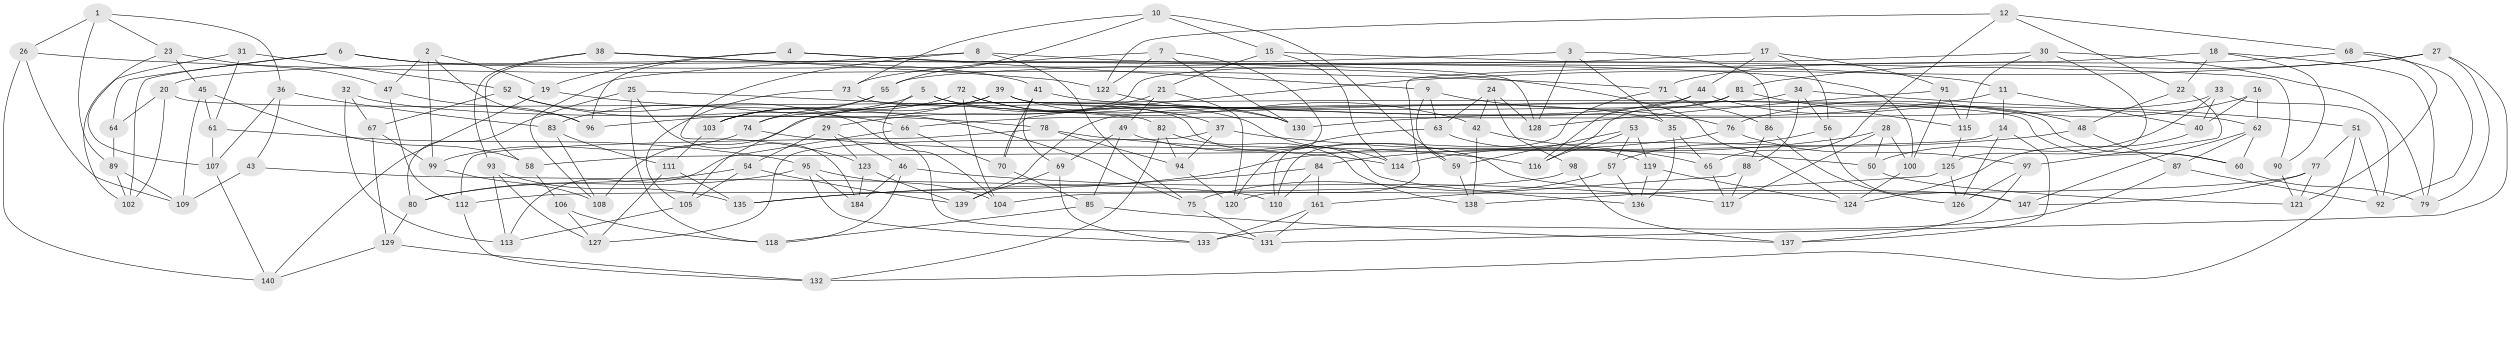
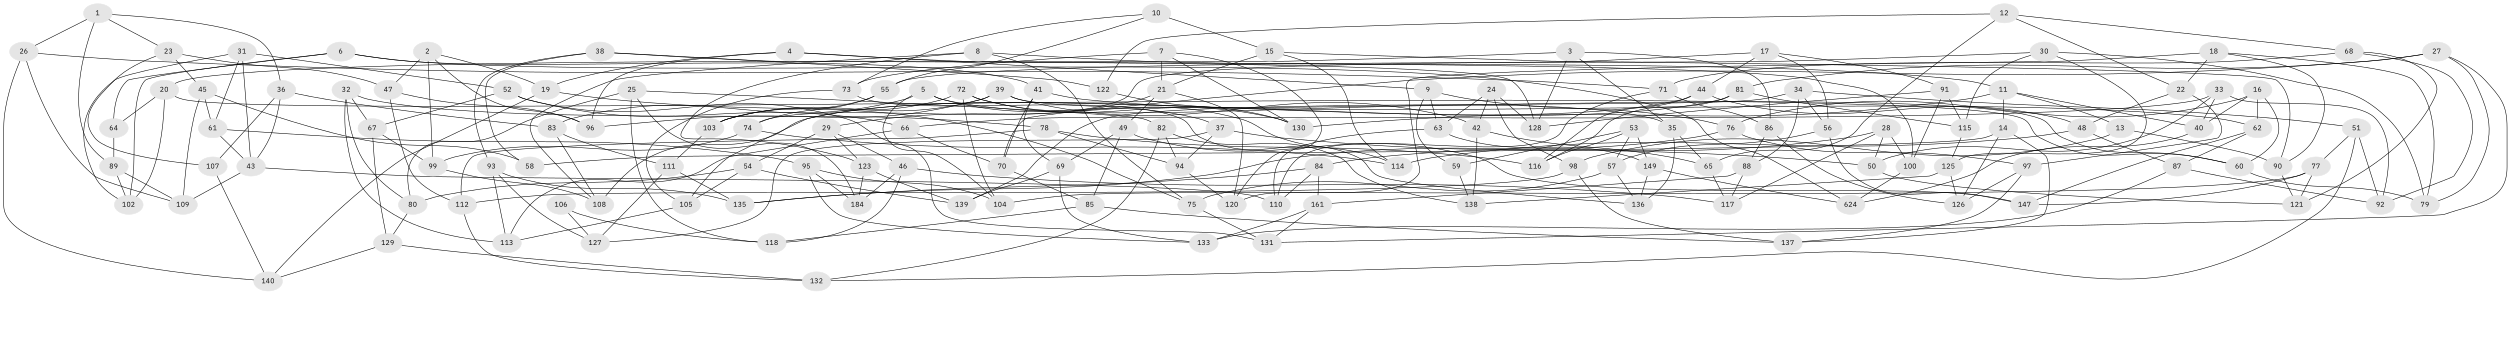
edge "10" -- "59": removed
edge "7" -- "122": now "7" -- "21"
edge "31" -- "43": added
node "13": added
edge "61" -- "107": now "61" -- "43"
edge "62" -- "60": now "16" -- "60"
node "119": label "119" -> "149"
edge "95" -- "80": now "32" -- "80"
edge "58" -- "106": removed
node "124": label "124" -> "624"
